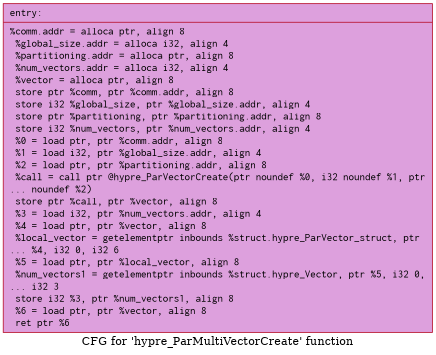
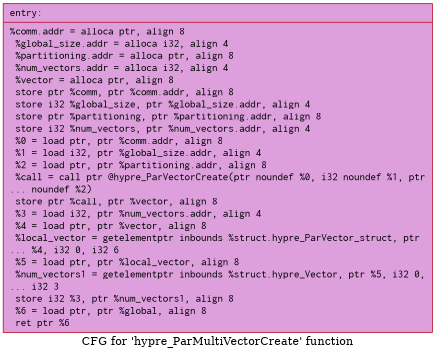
node "entry:": text "%6 = load ptr, ptr %vector, align 8" -> "%6 = load ptr, ptr %global, align 8"
